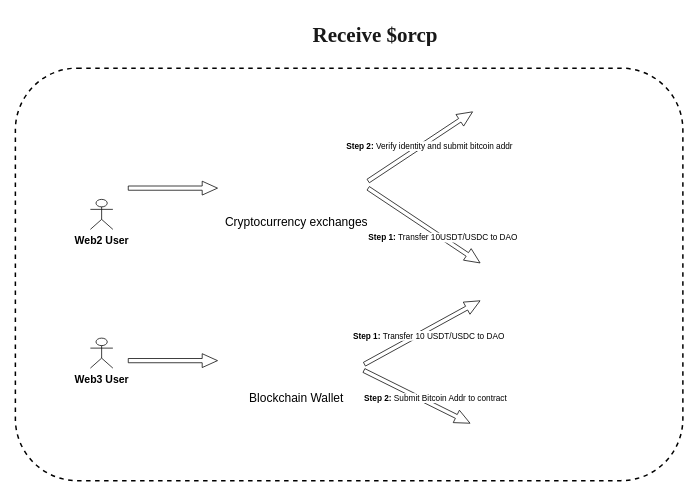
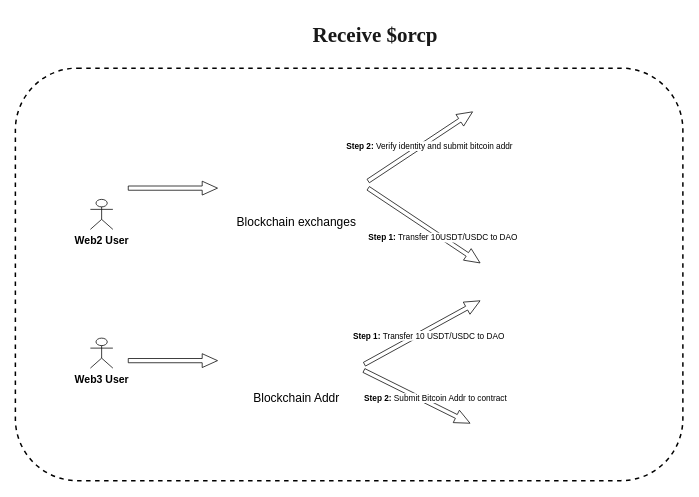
node "Cryptocurrency exchanges": label "Cryptocurrency exchanges" -> "Blockchain exchanges"
node "Blockchain Wallet": label "Blockchain Wallet" -> "Blockchain Addr"
